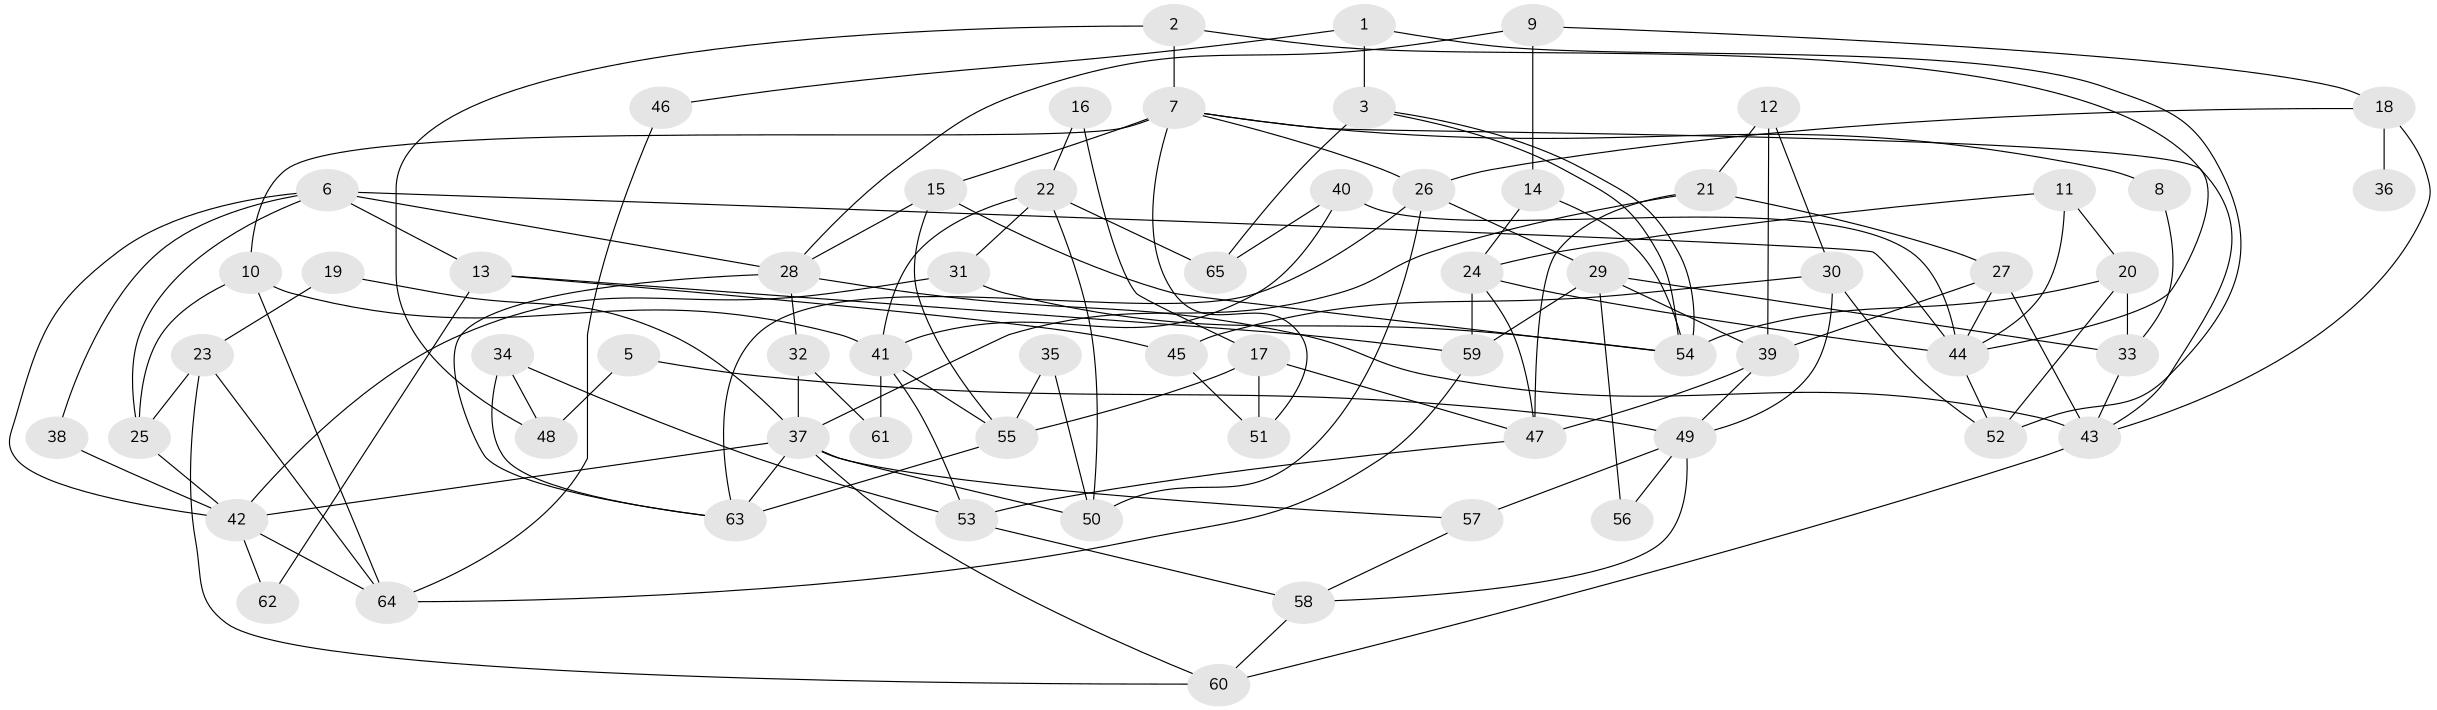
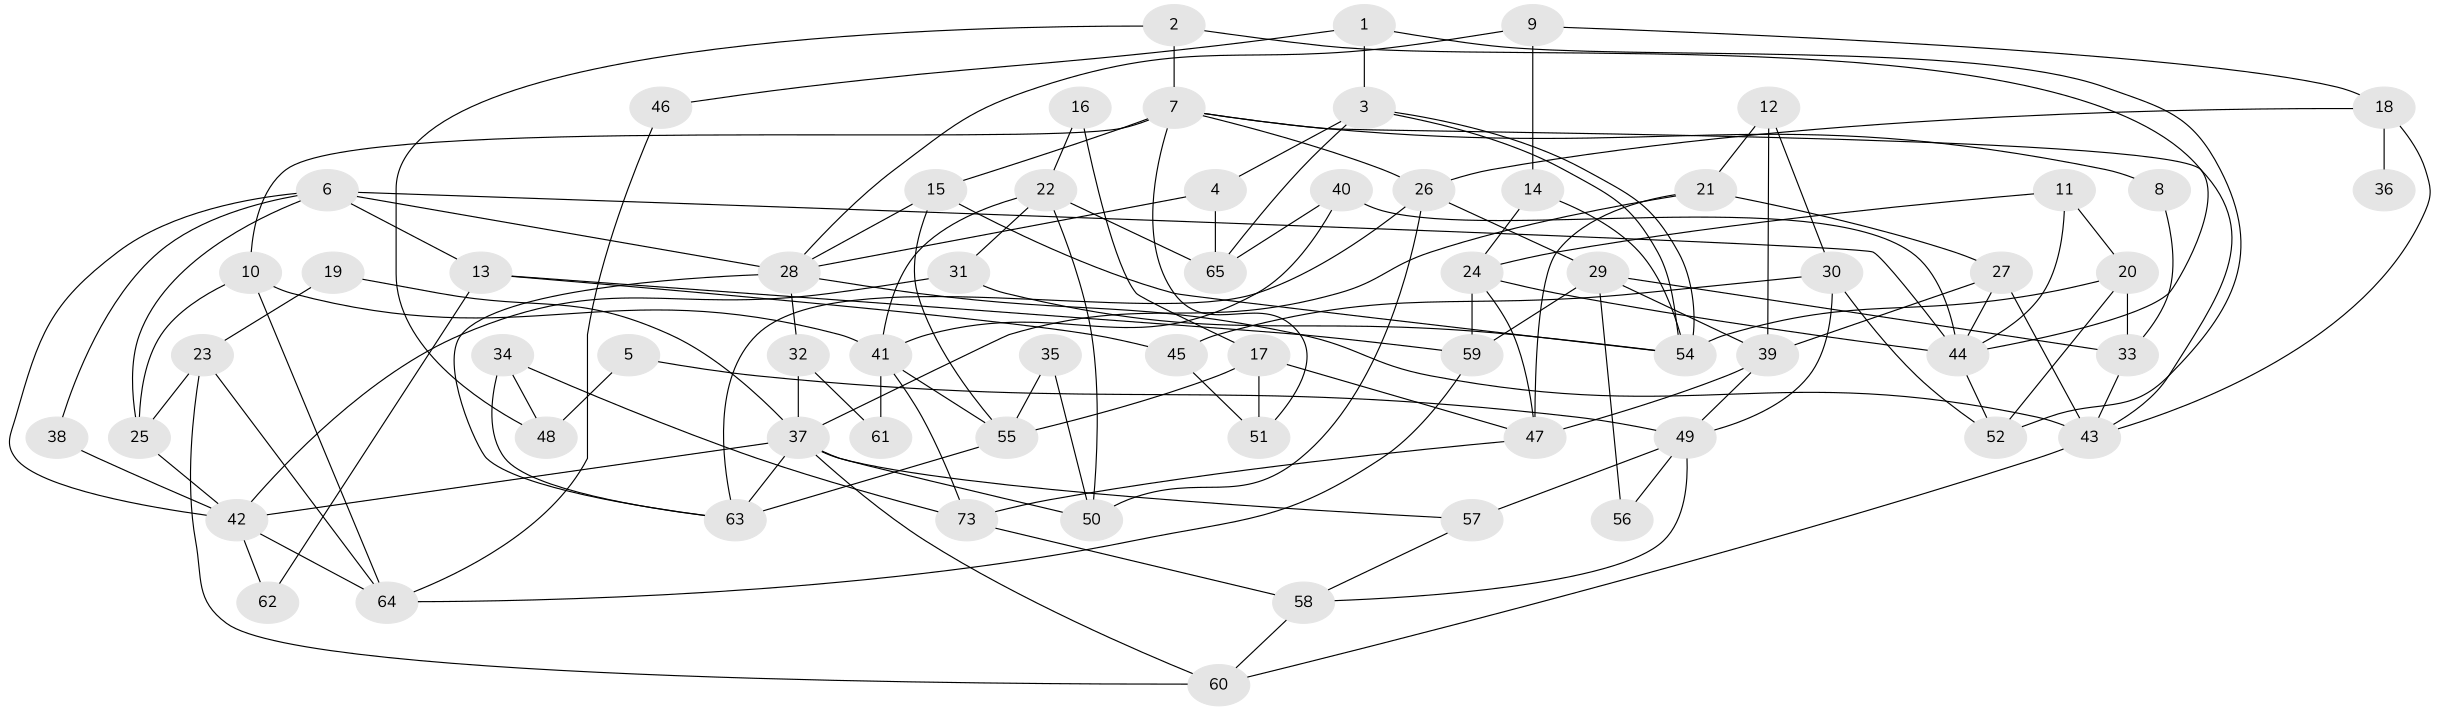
node "4": added
node "53": label "53" -> "73"
